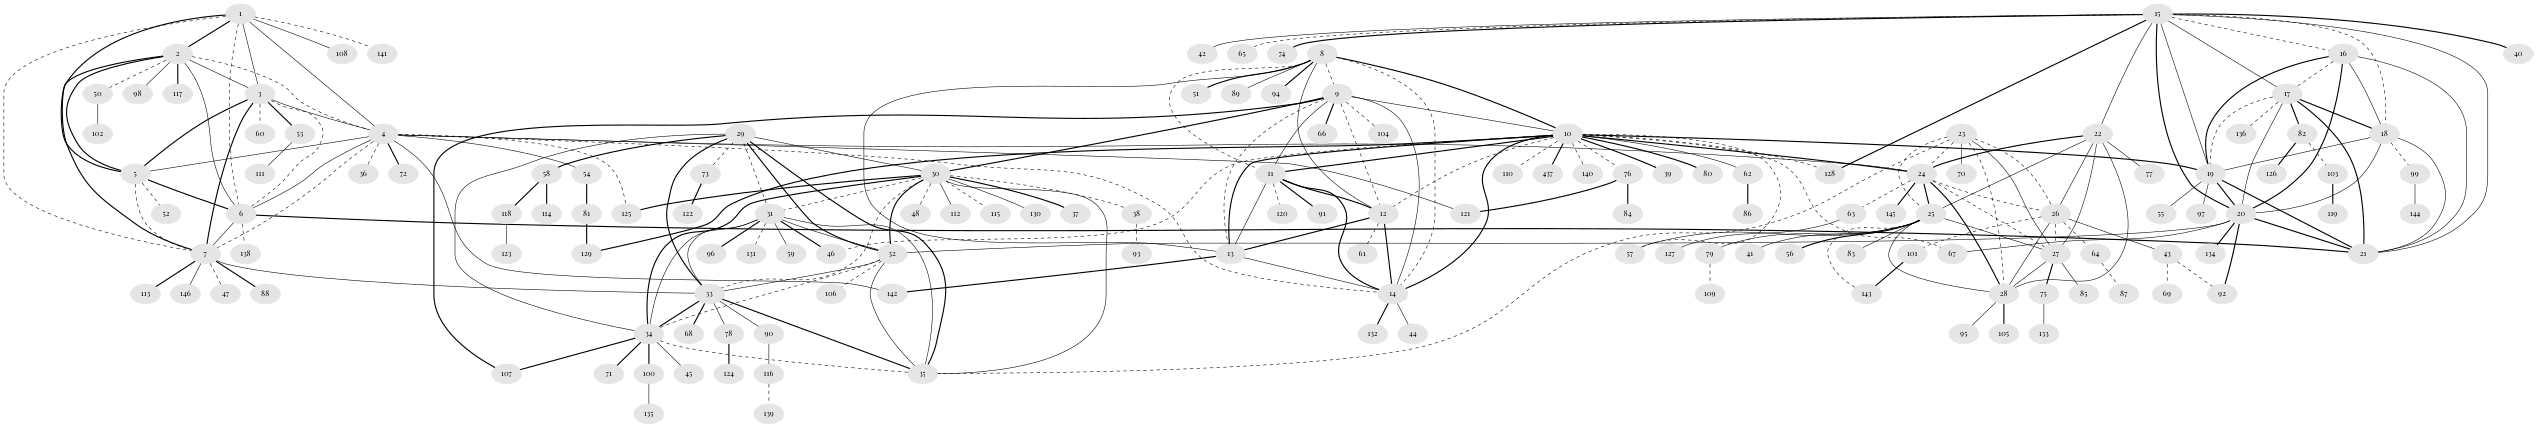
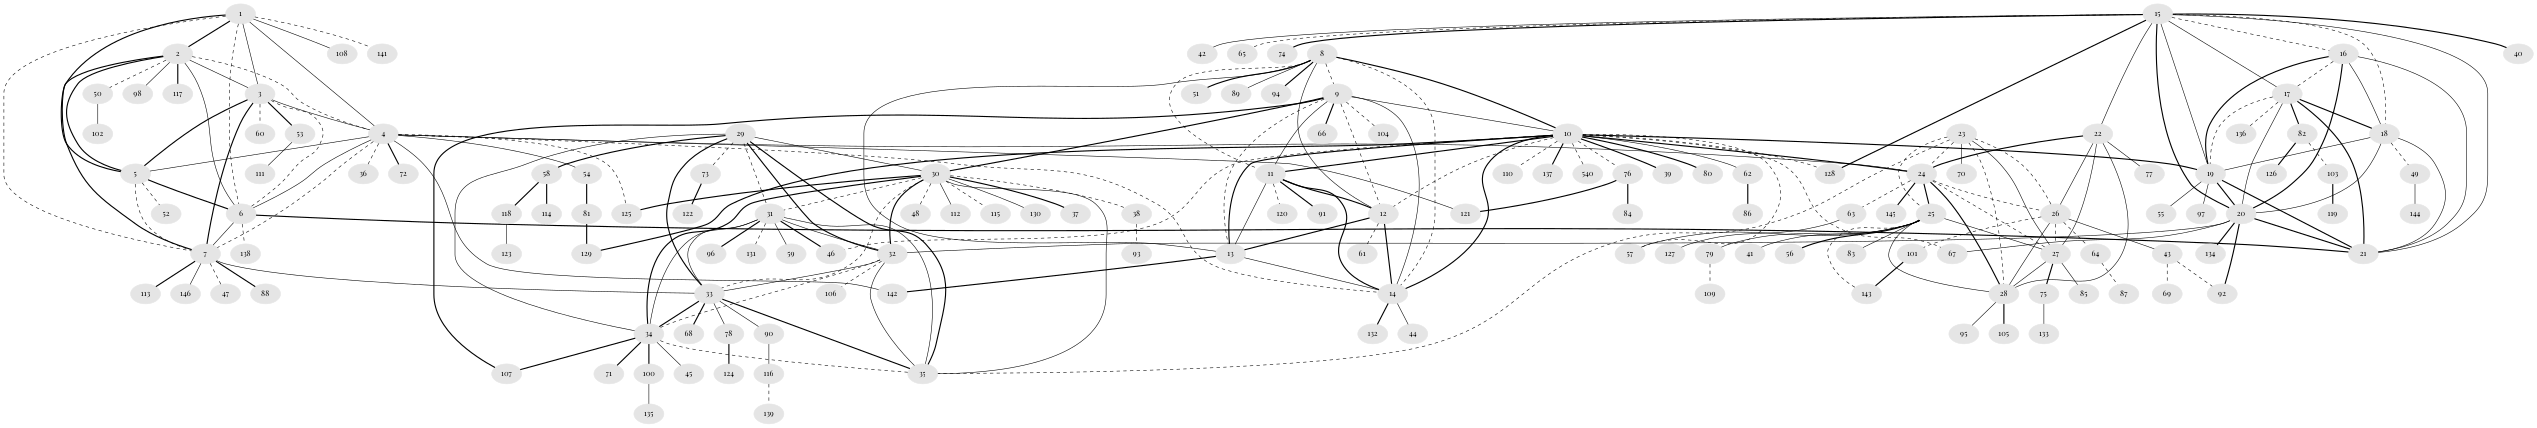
node "437": label "437" -> "137"
node "140": label "140" -> "540"
edge "22" -- "25": removed
node "99": label "99" -> "49"
